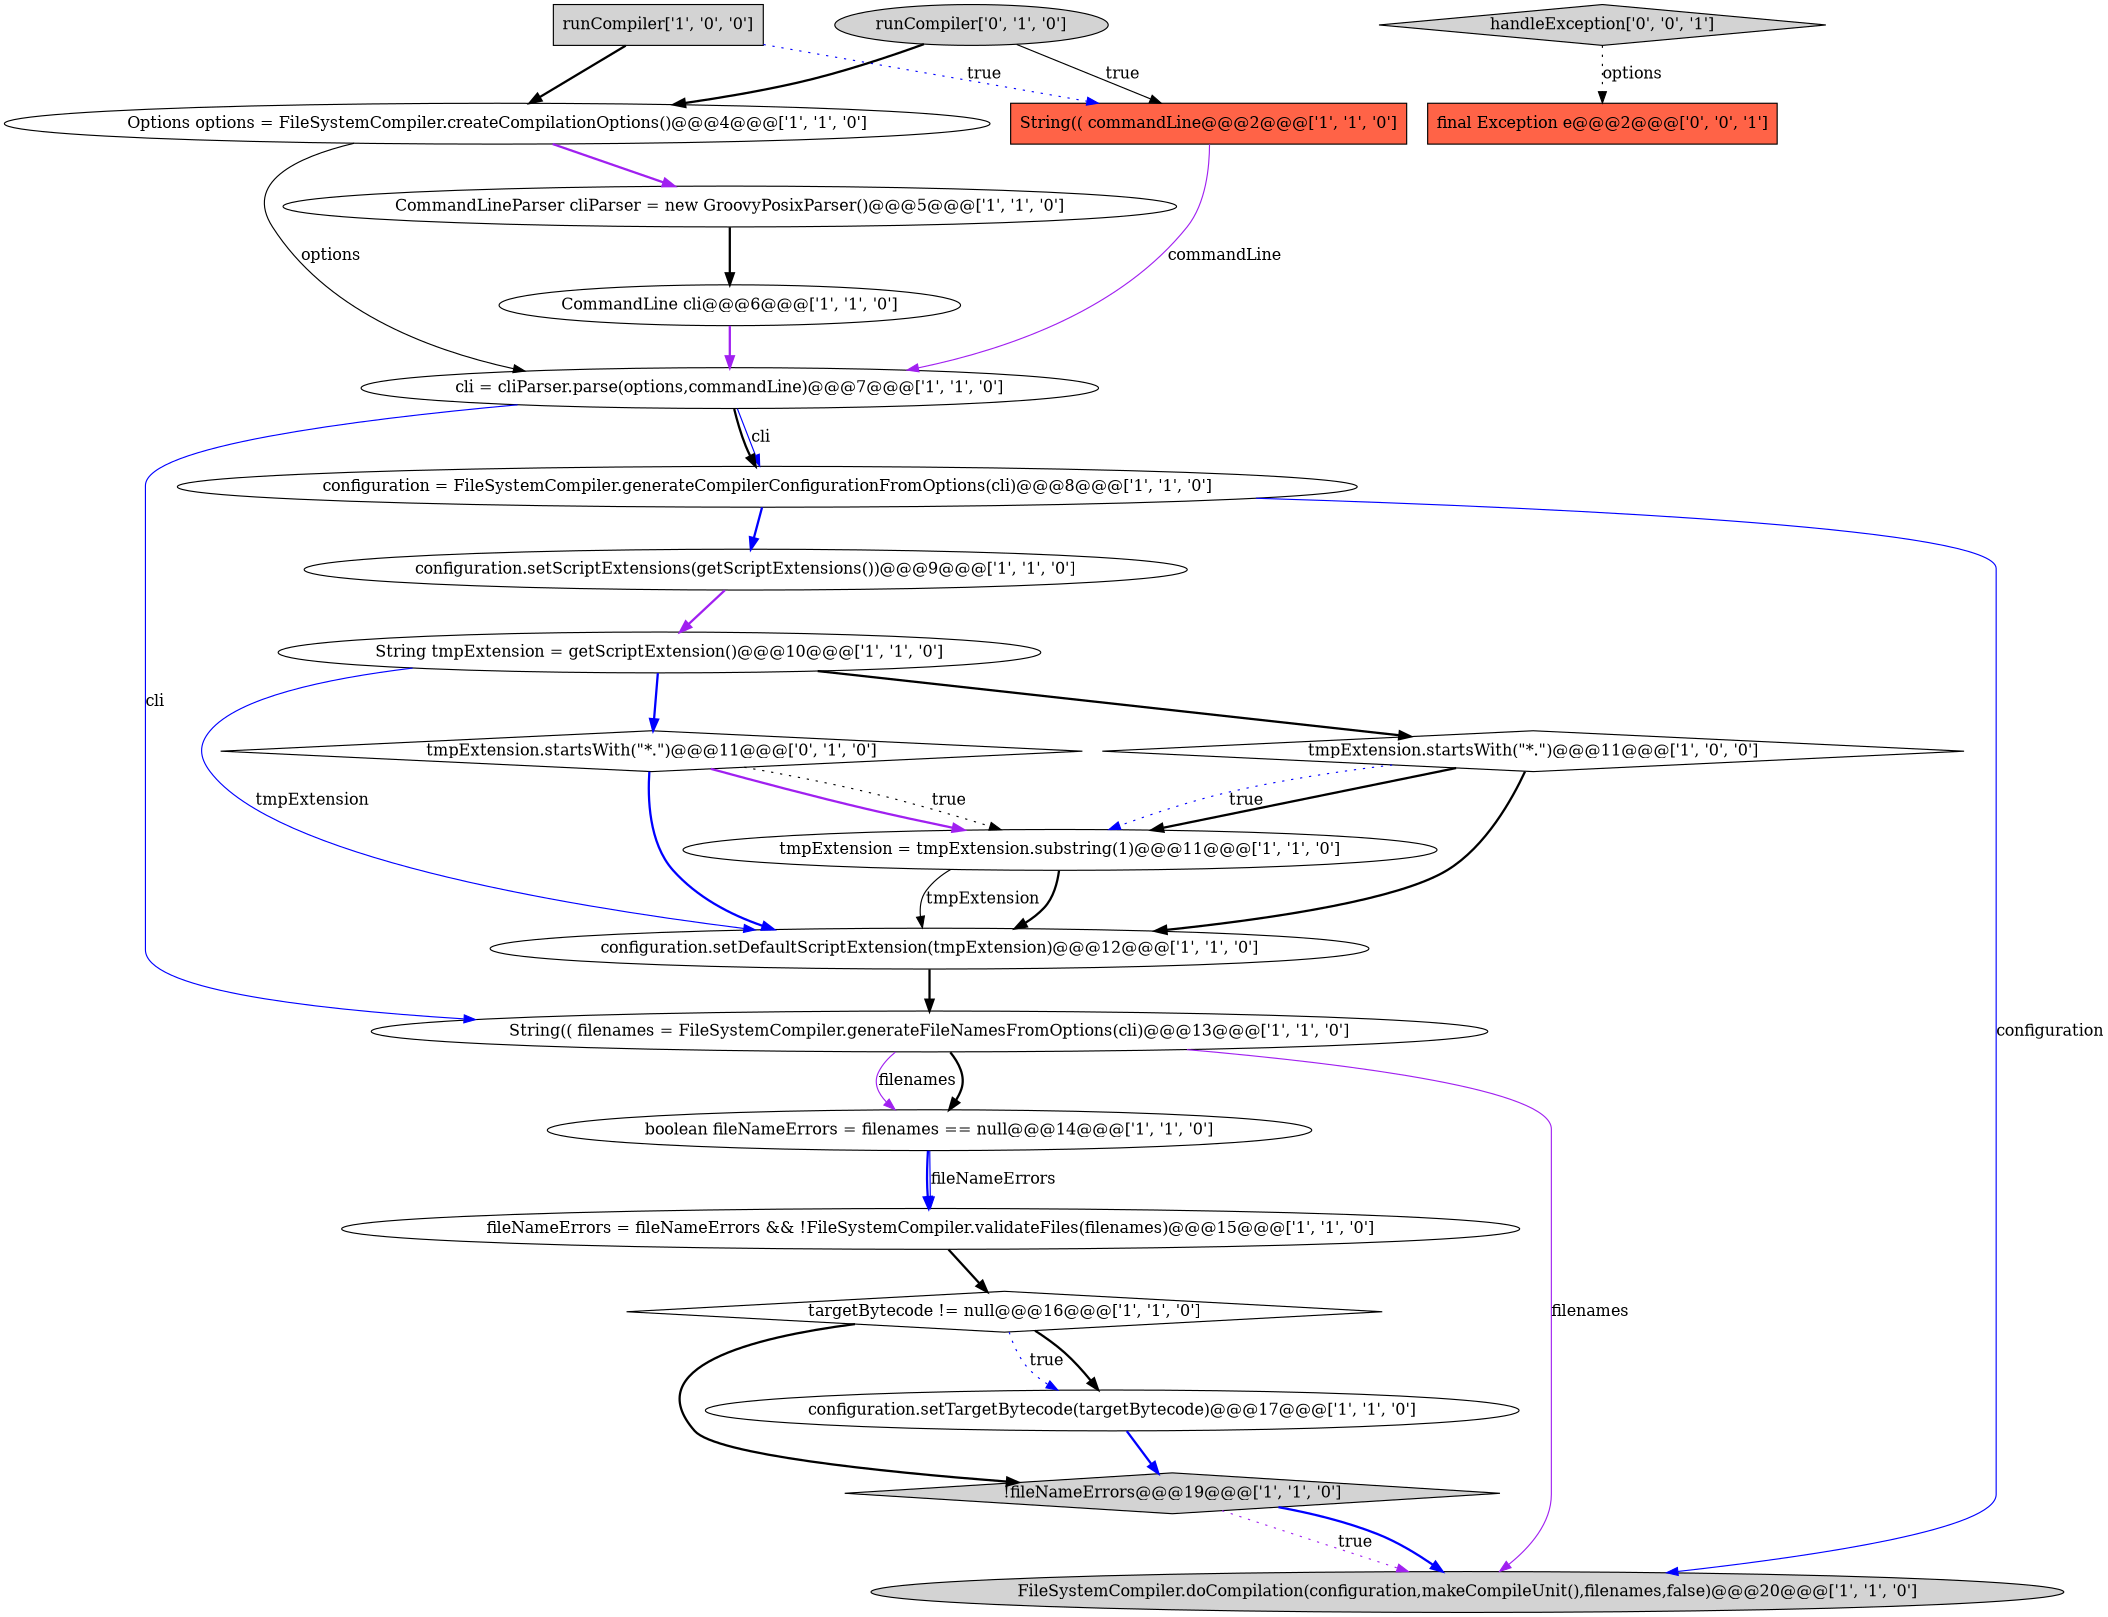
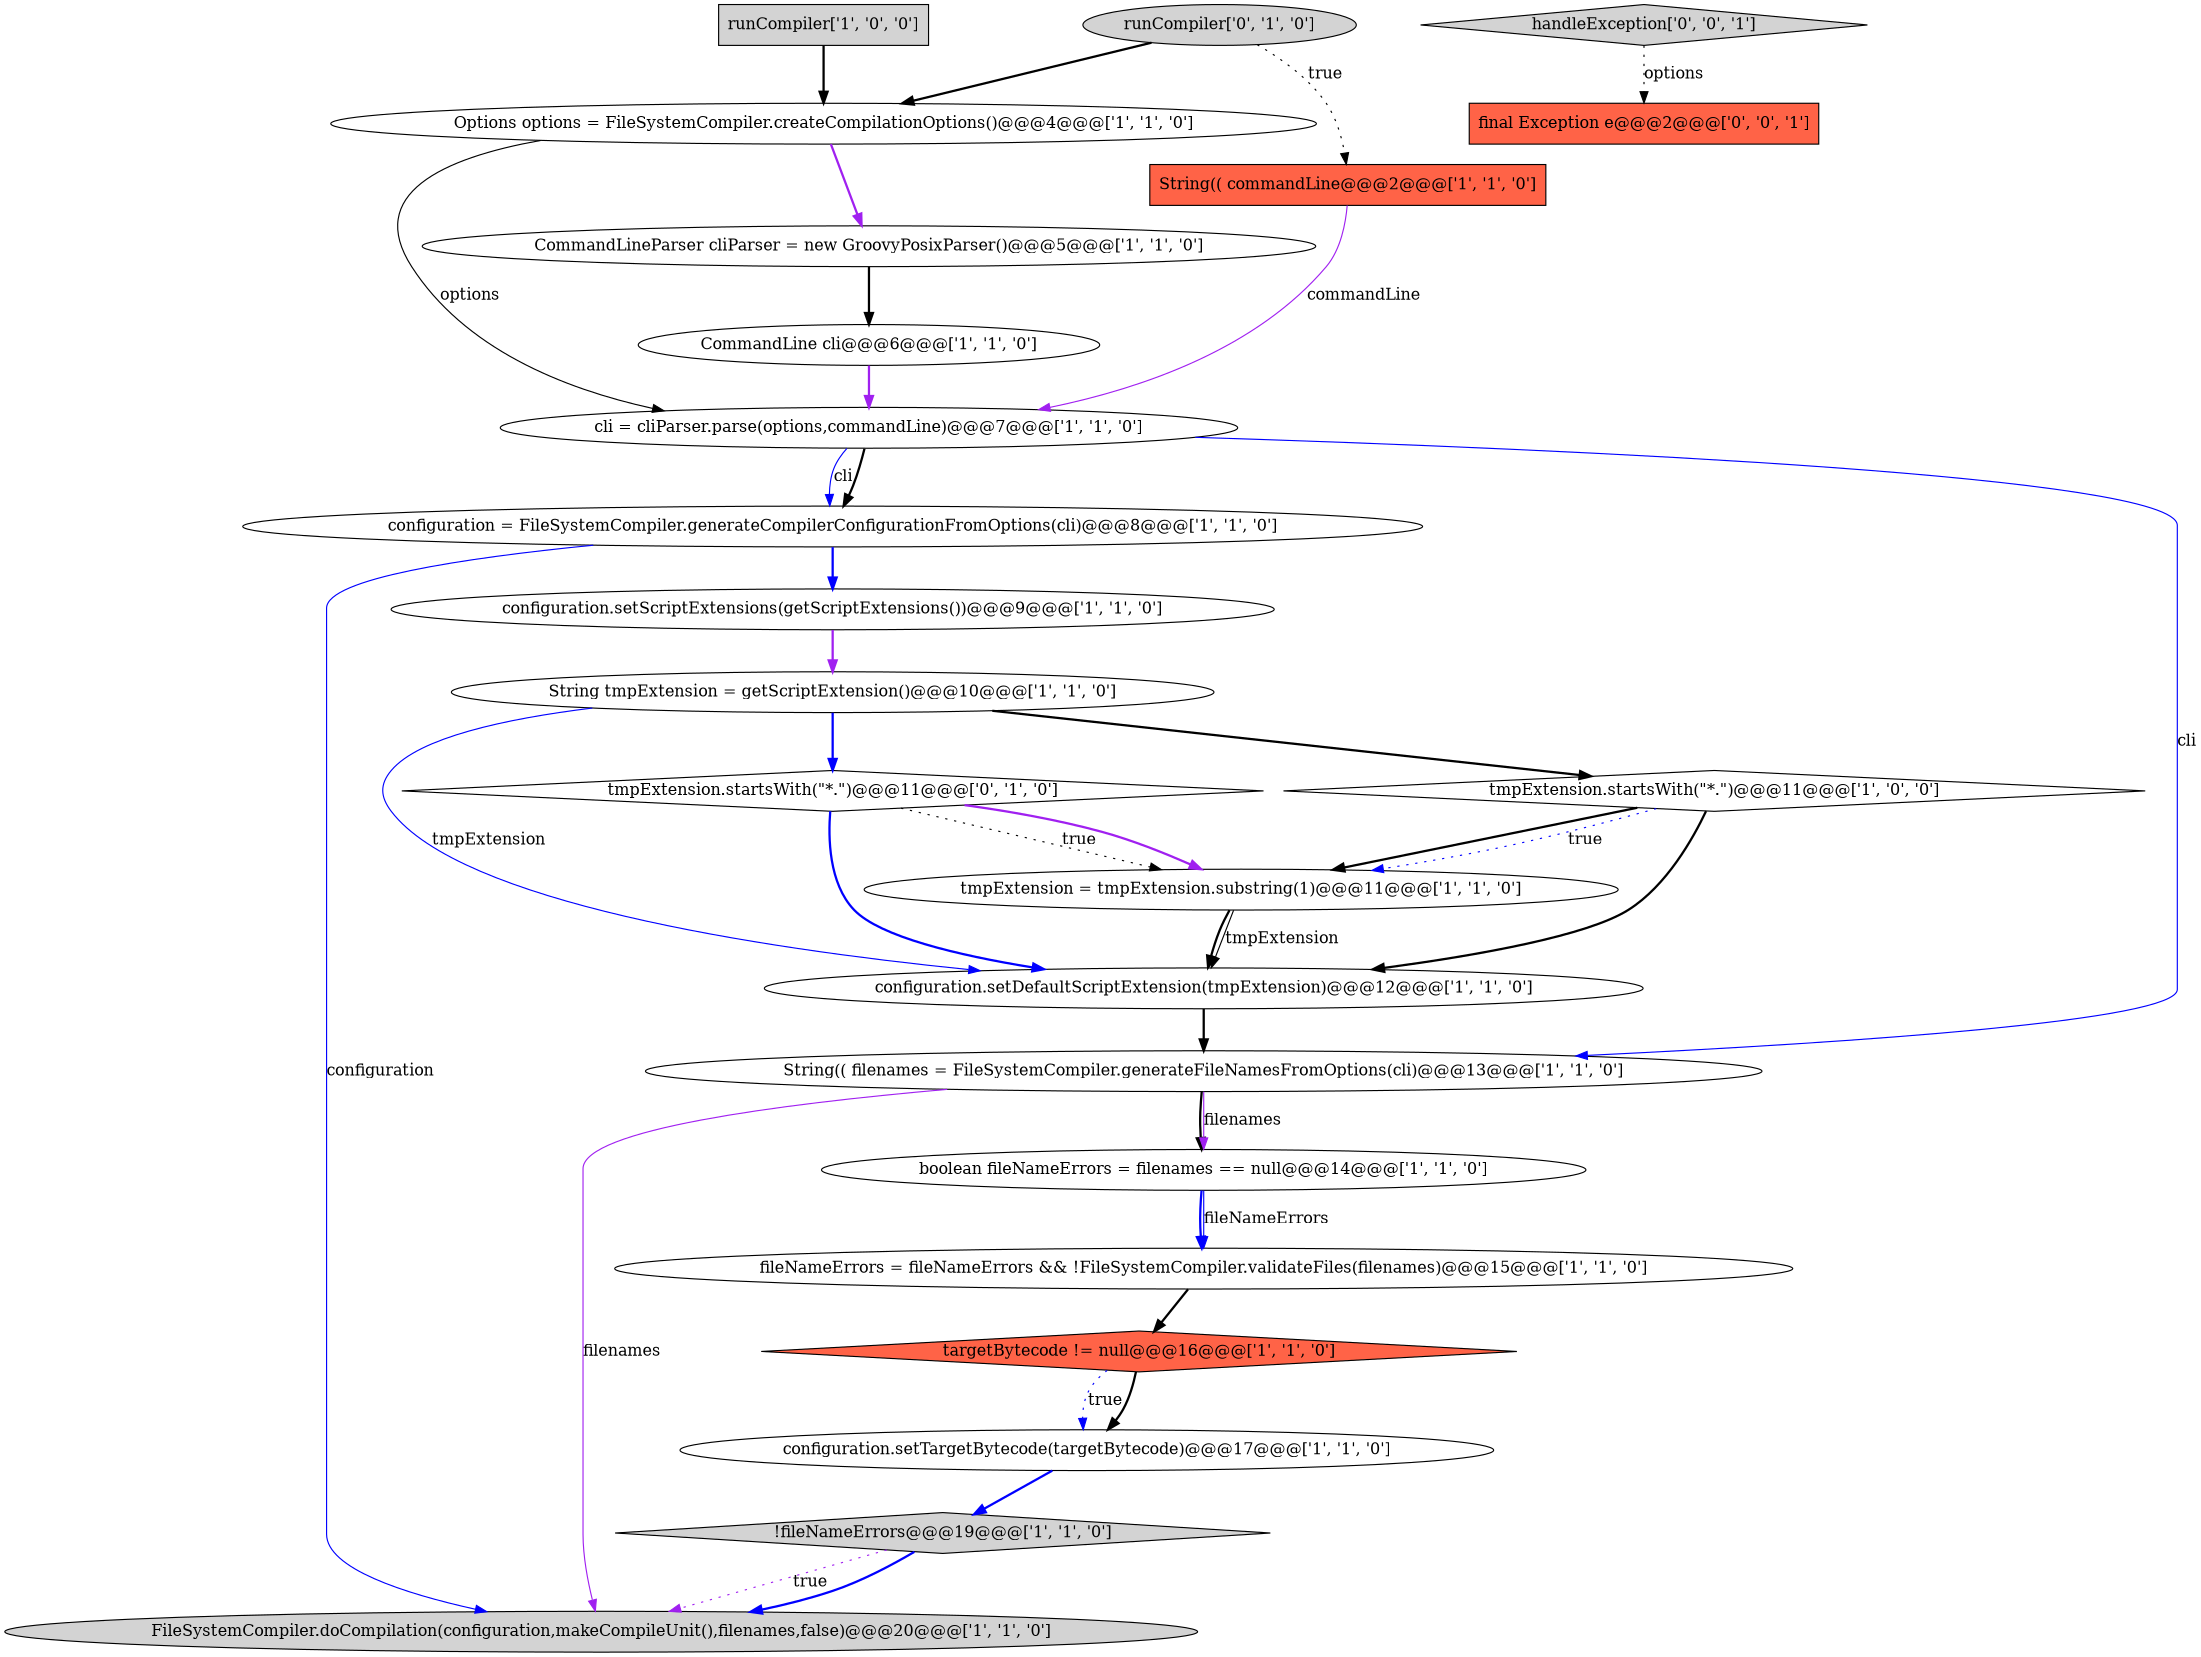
edge "runCompiler['0', '1', '0']" -> "String(( commandLine@@@2@@@['1', '1', '0']": style solid -> dotted
edge "runCompiler['1', '0', '0']" -> "String(( commandLine@@@2@@@['1', '1', '0']": removed, label "true"
node "targetBytecode != null@@@16@@@['1', '1', '0']": fillcolor white -> tomato
edge "targetBytecode != null@@@16@@@['1', '1', '0']" -> "!fileNameErrors@@@19@@@['1', '1', '0']": removed
